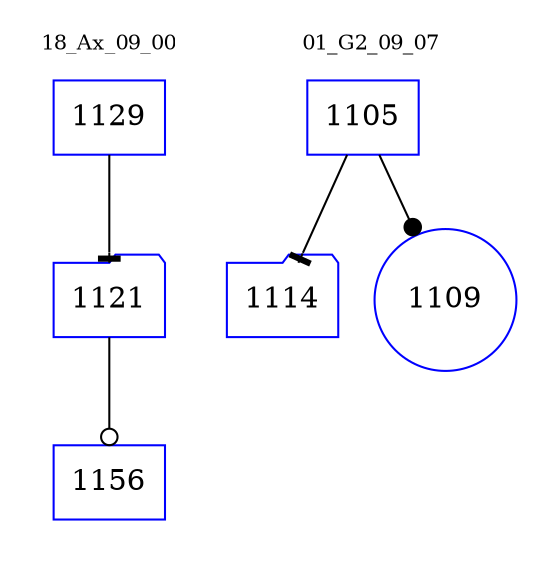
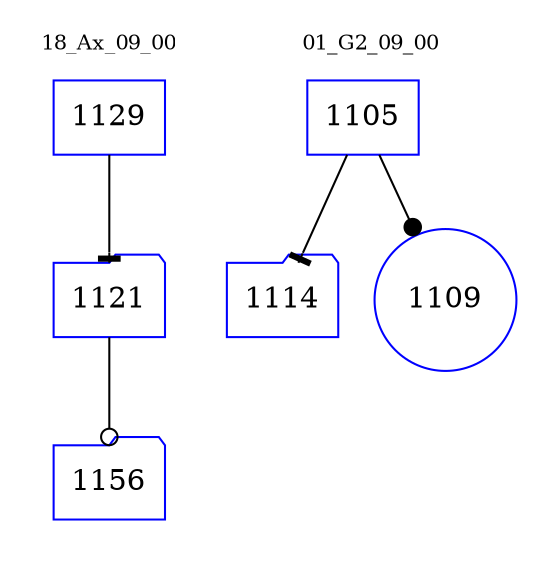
cluster "01_G2_09_07": label "01_G2_09_07" -> "01_G2_09_00"
node "1156": shape box -> folder
